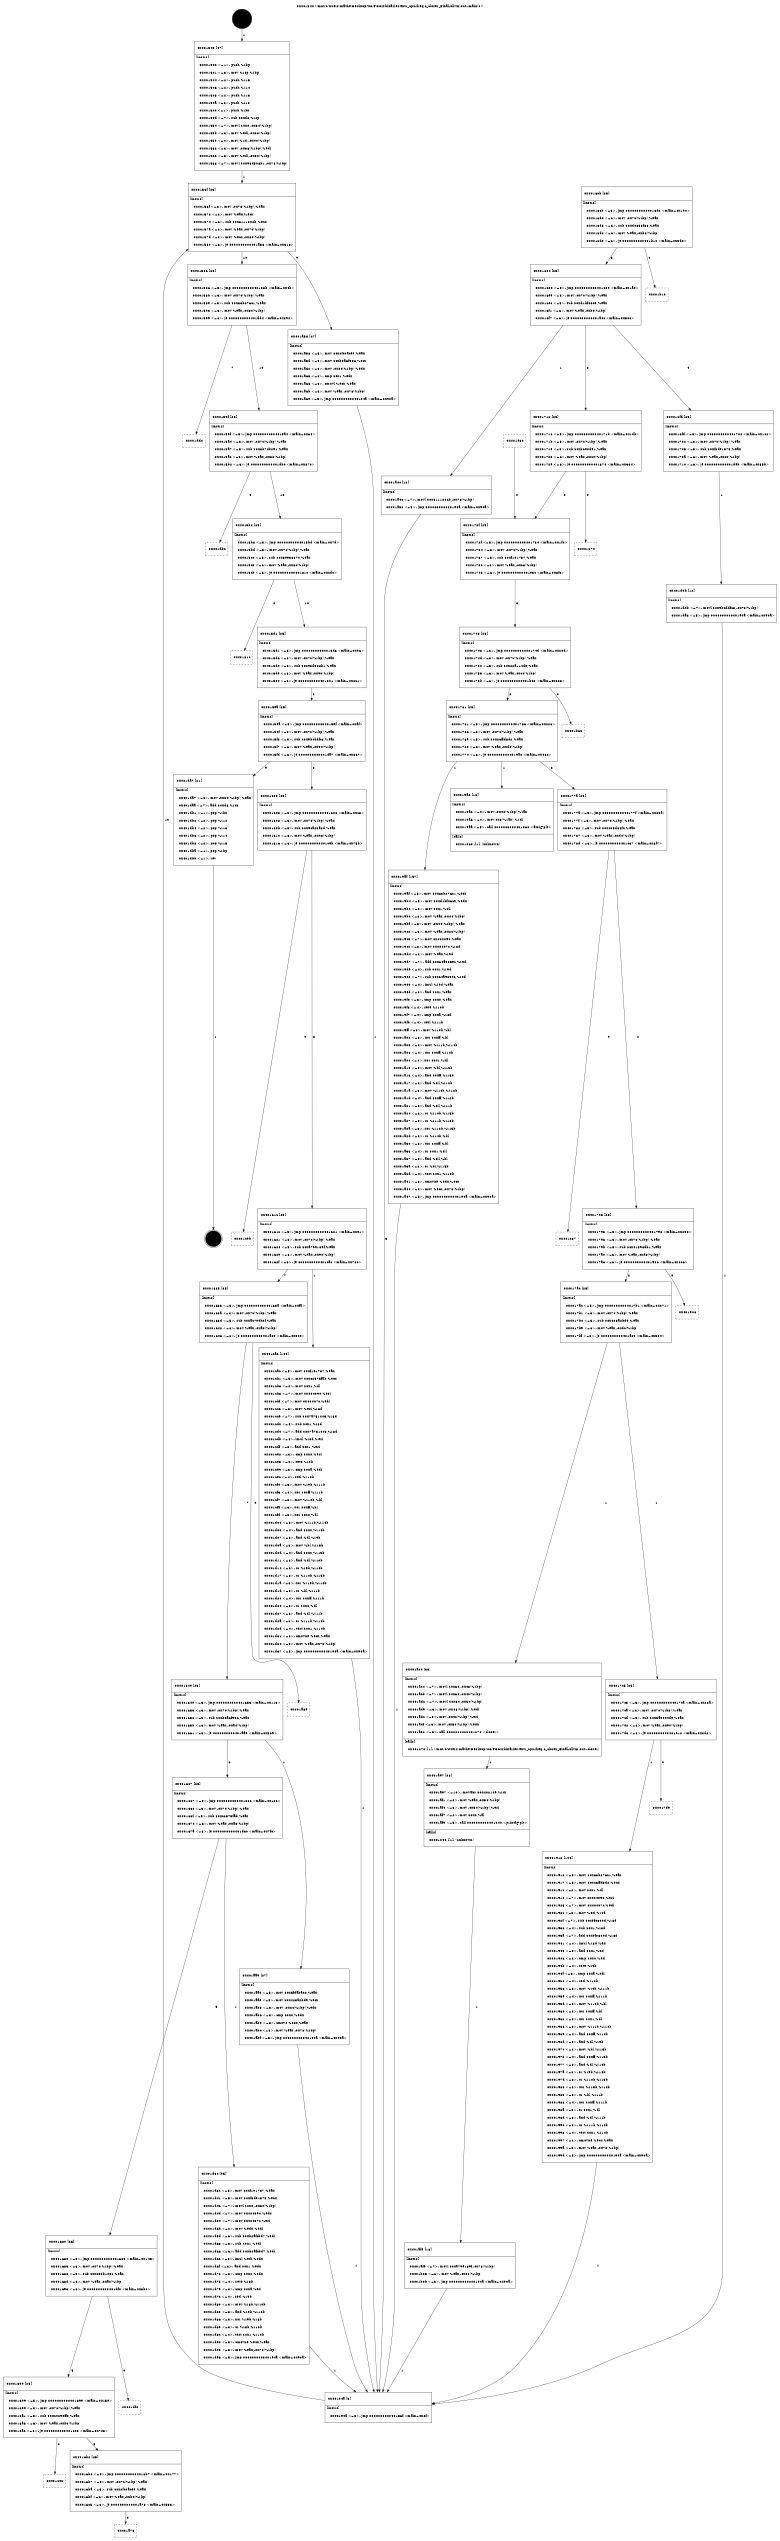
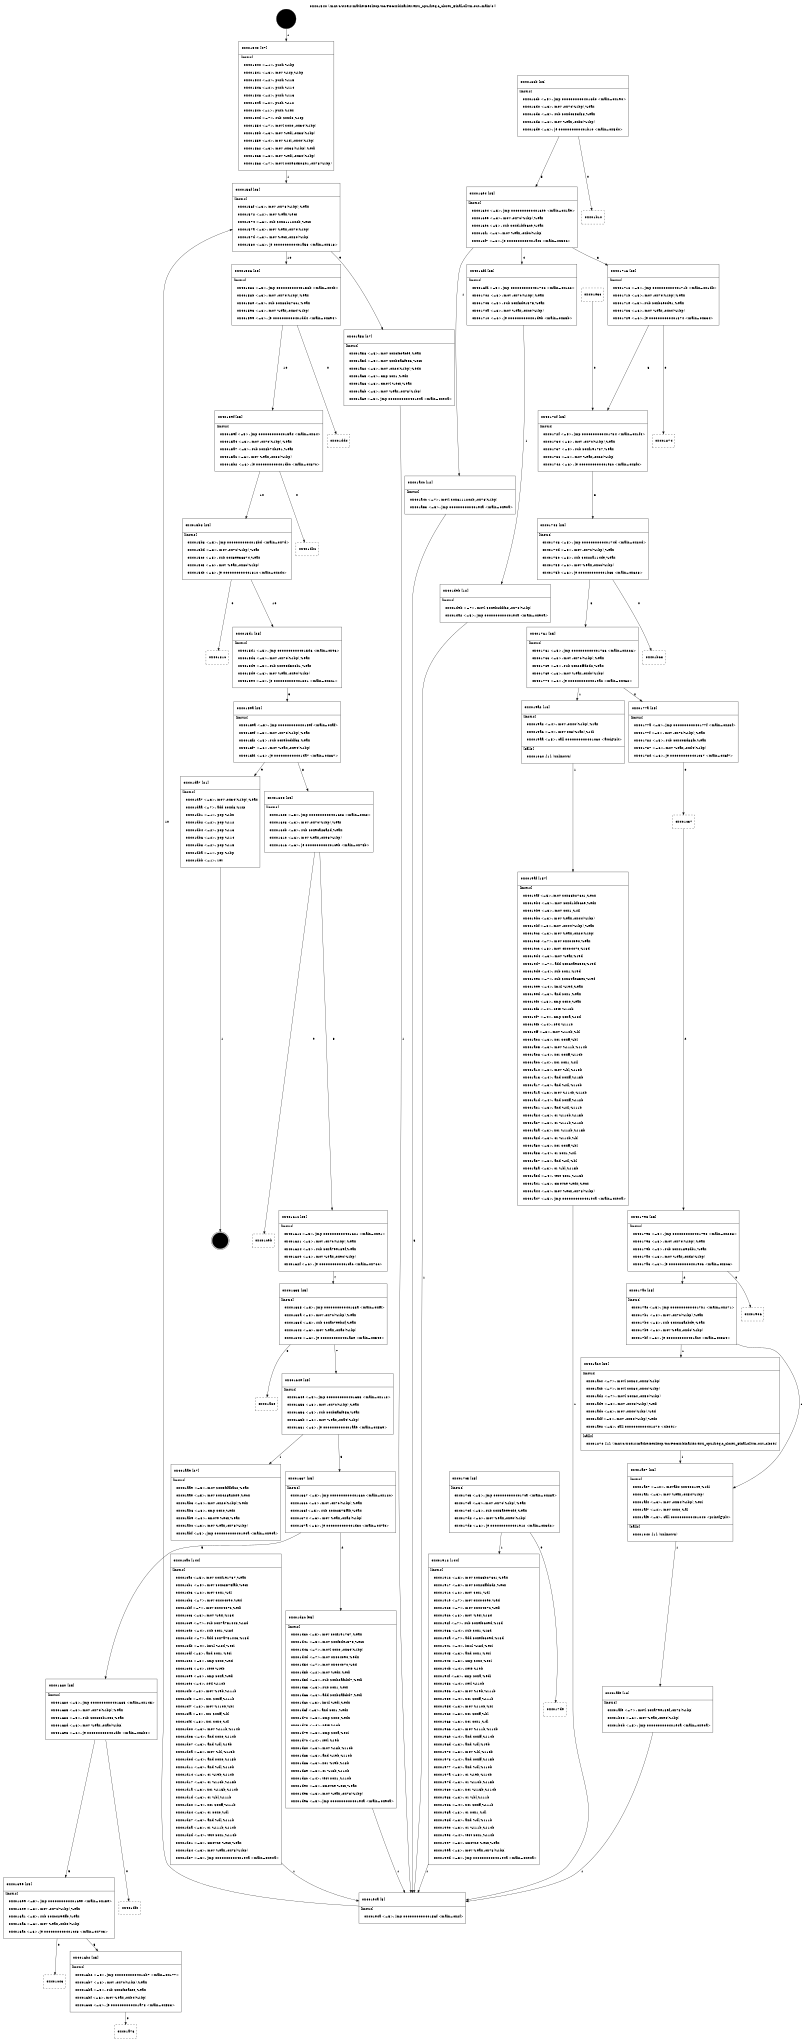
edge "0x401586 [25]" -> "0x401dd4": label " 7" -> " 0"
edge "0x401761 [25]" -> "0x4019af [157]": now "0x4019a2 [13]" -> "0x4019af [157]"
edge "0x40177a [25]" -> "0x401793 [25]": now "0x401c37" -> "0x401793 [25]"
edge "0x40161c [25]" -> "0x401cac [144]": removed, label "1"
edge "0x4017ac [25]" -> "0x4017c5 [25]": now "0x4017ac [25]" -> "0x401ae7 [23]"
edge "0x401667 [25]" -> "0x401d3c [95]": label " 1" -> " 2"
edge "0x401aa9 [27]" -> "0x401e4a [5]": removed, label "1"
